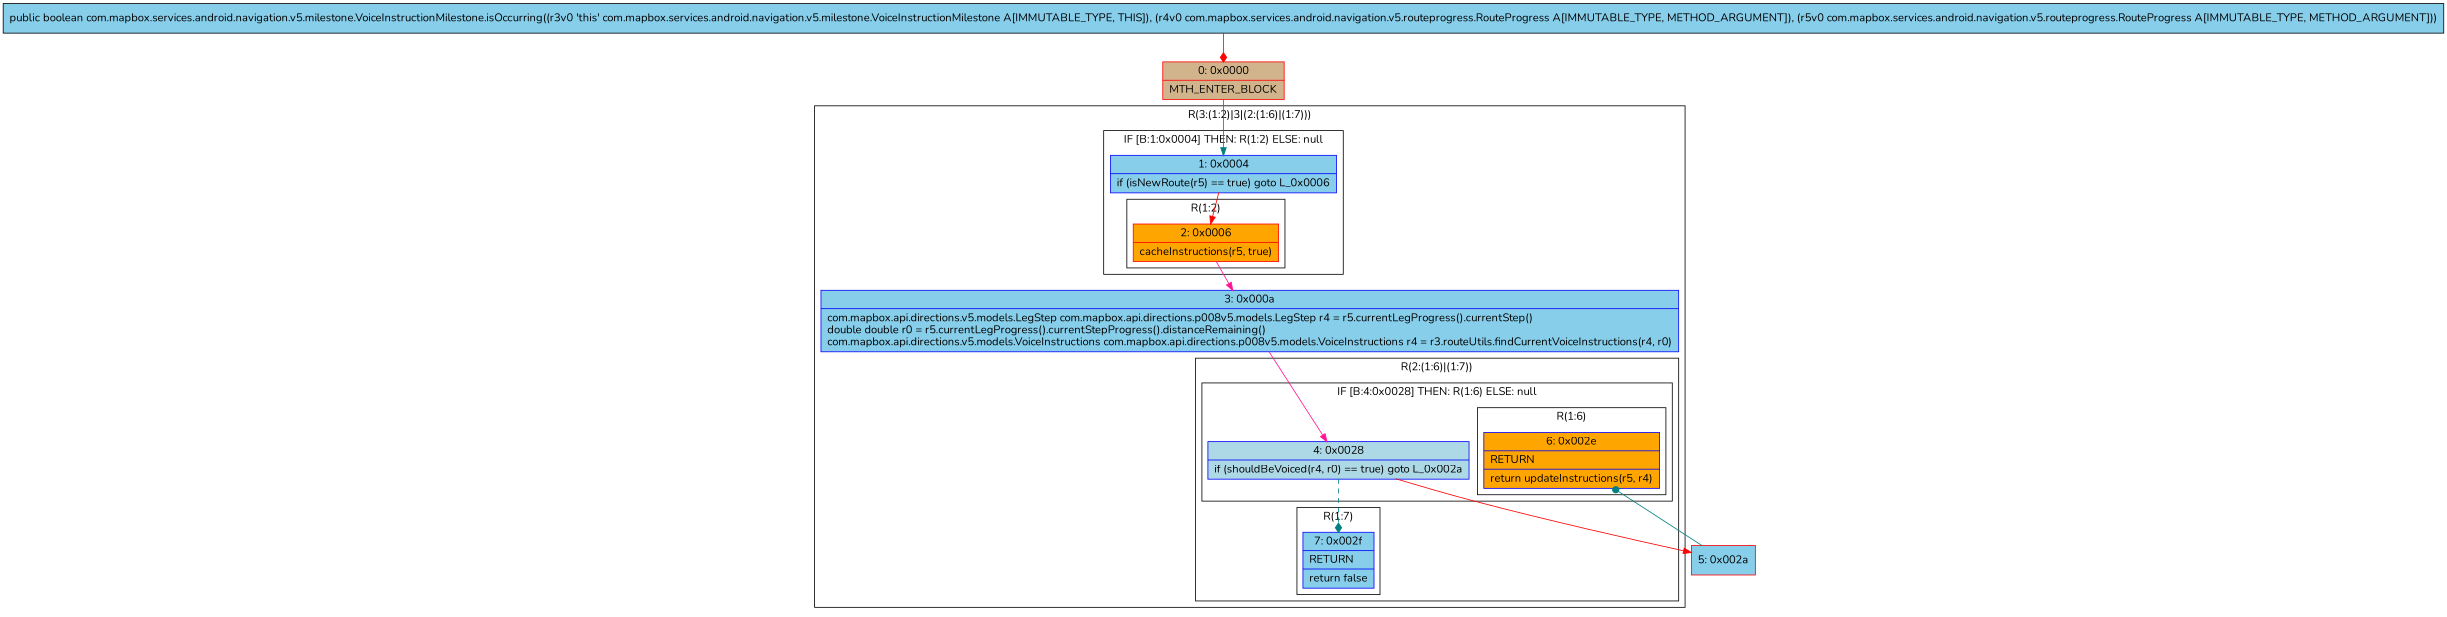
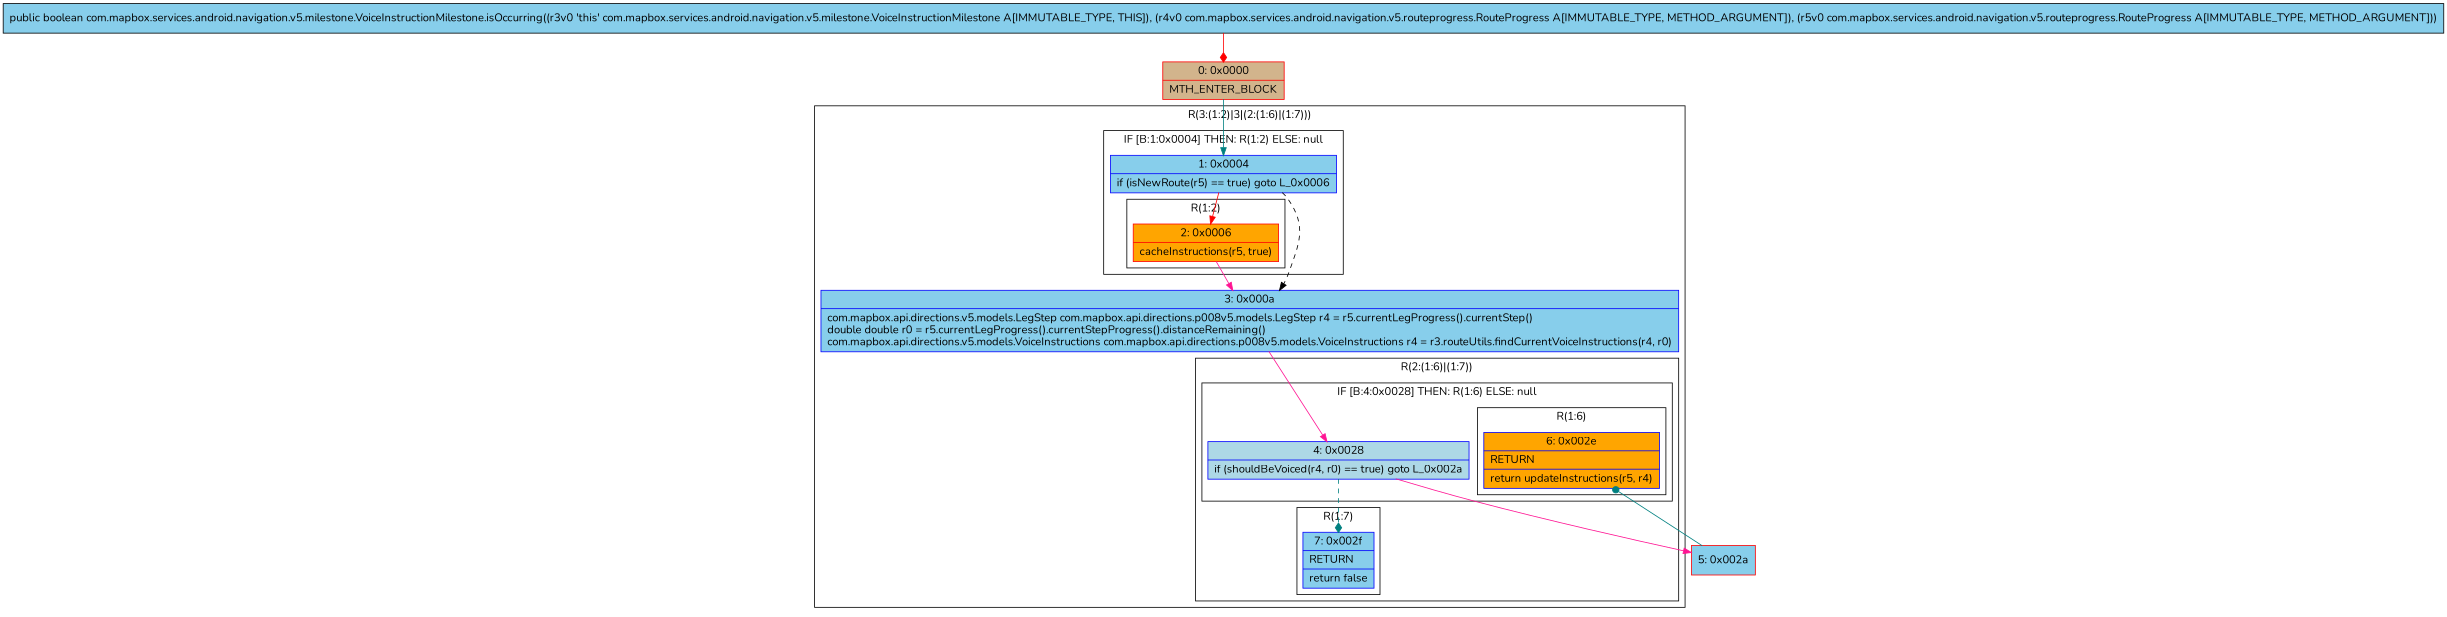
edge "1: 0x0004" -> "3: 0x000a": added
edge "4: 0x0028" -> "5: 0x002a": color red -> deeppink
